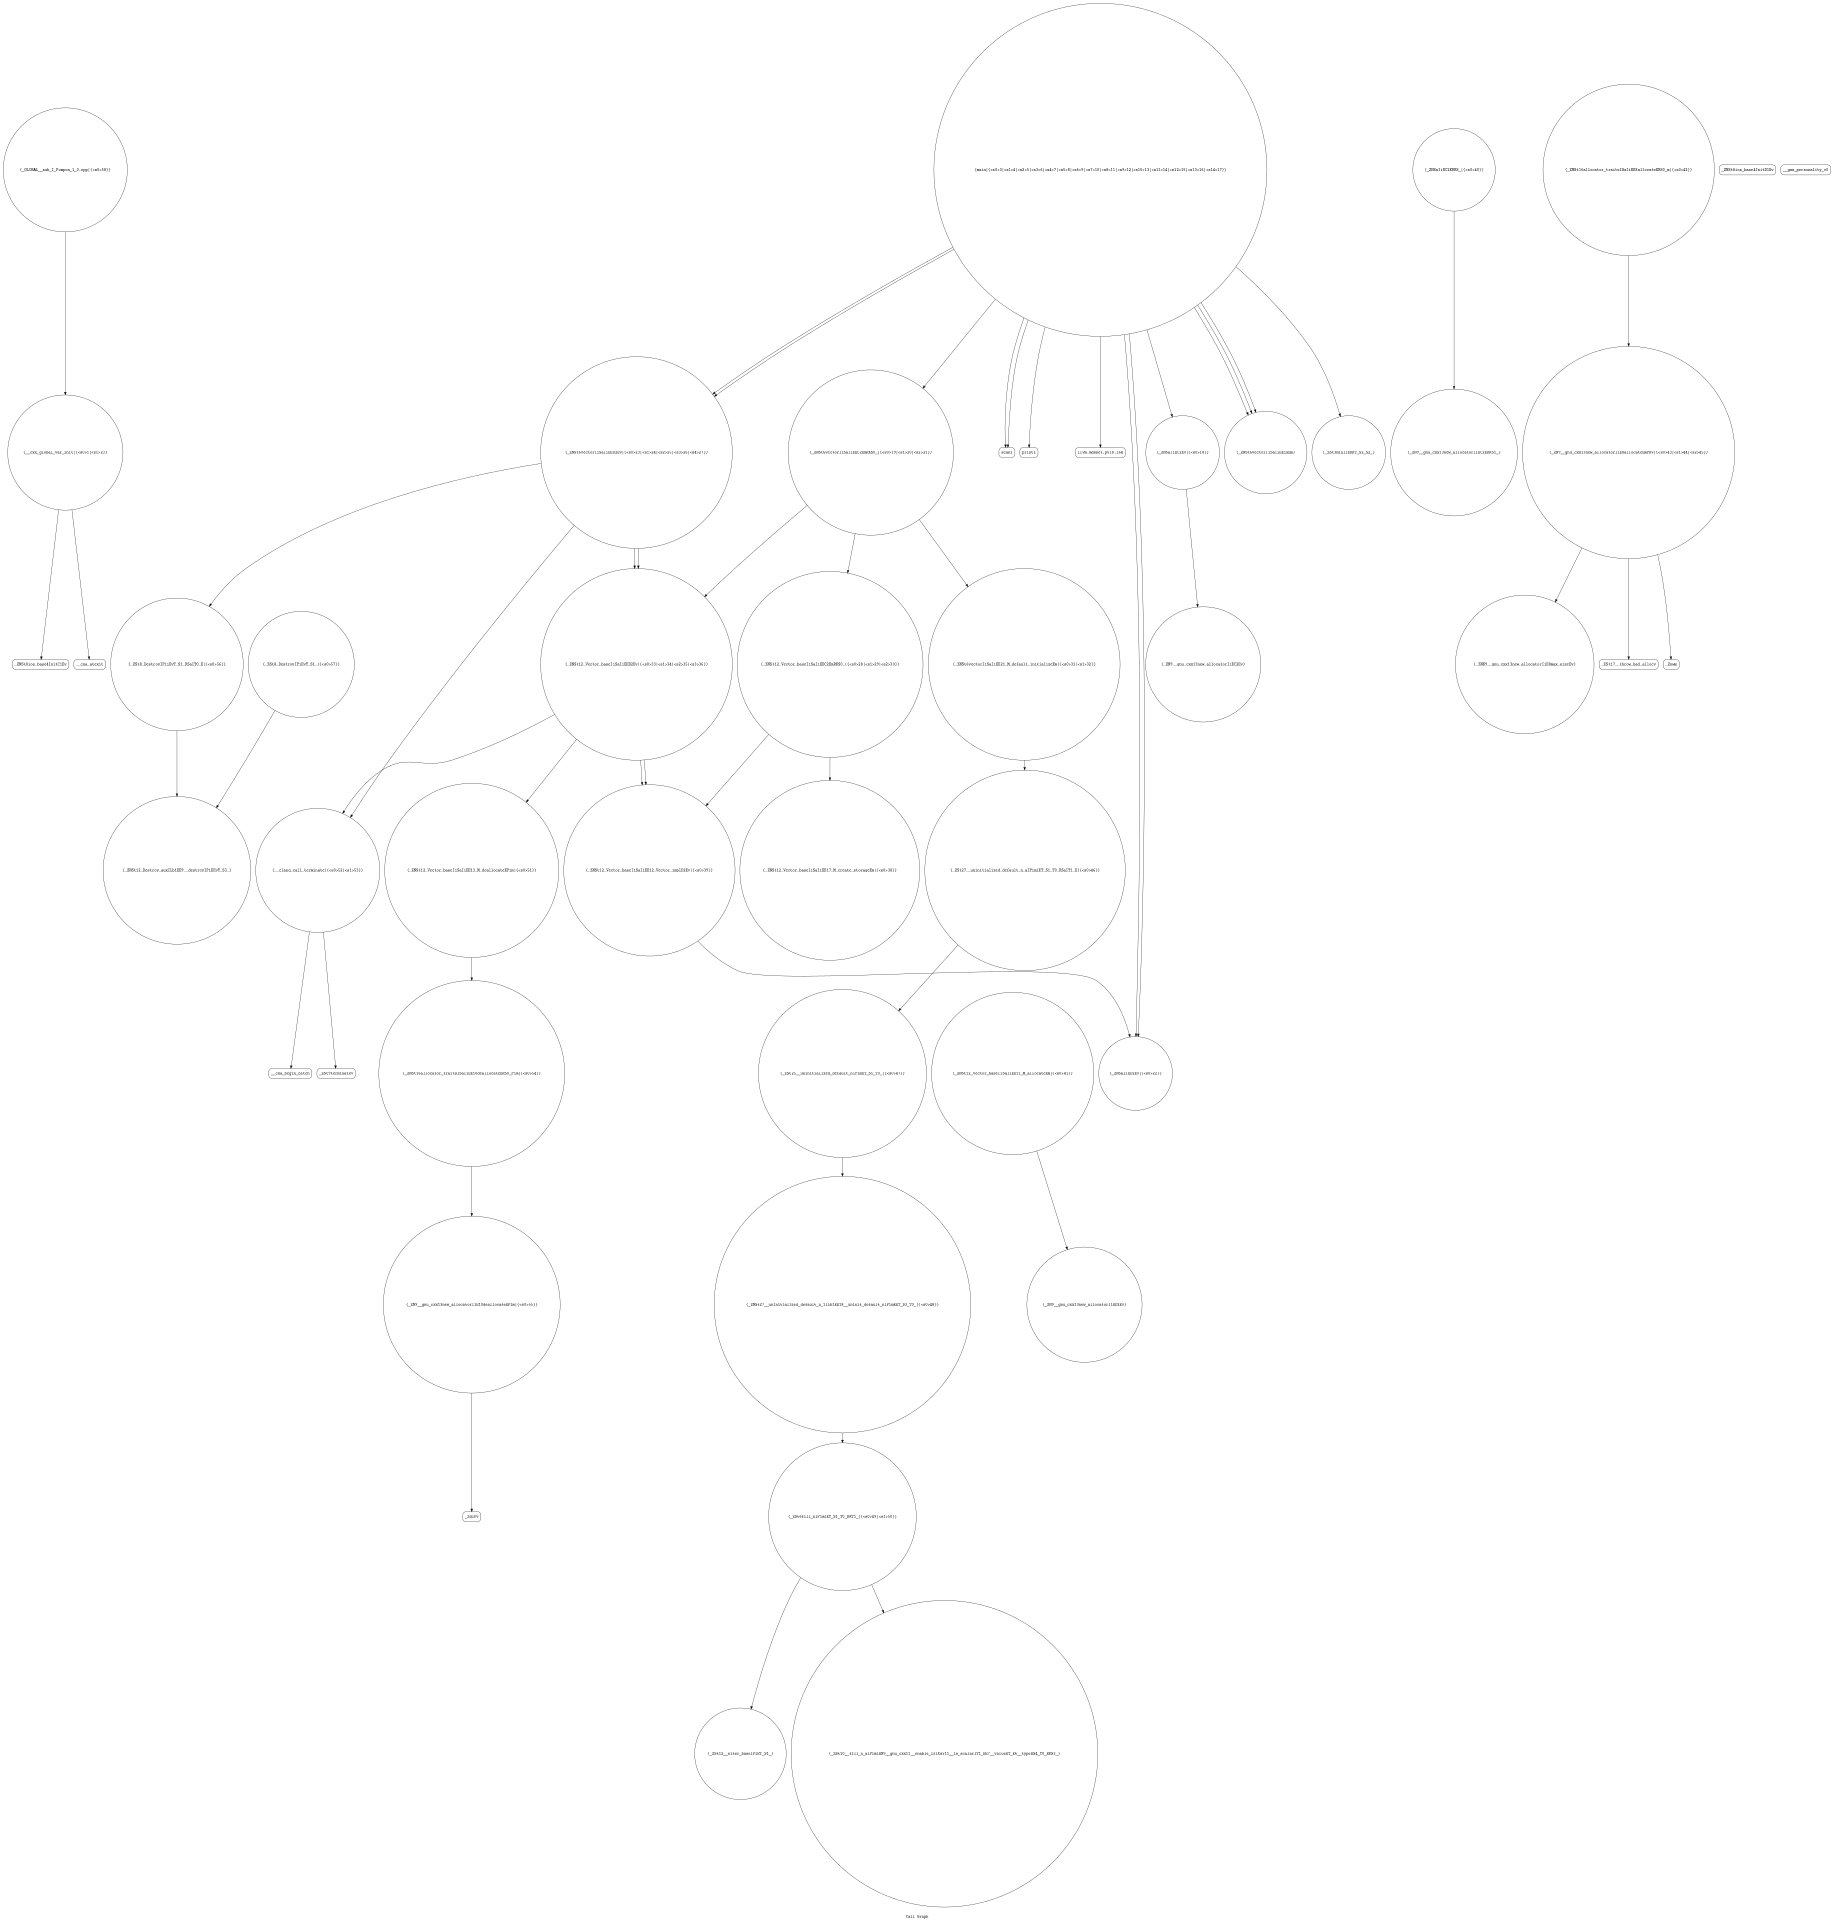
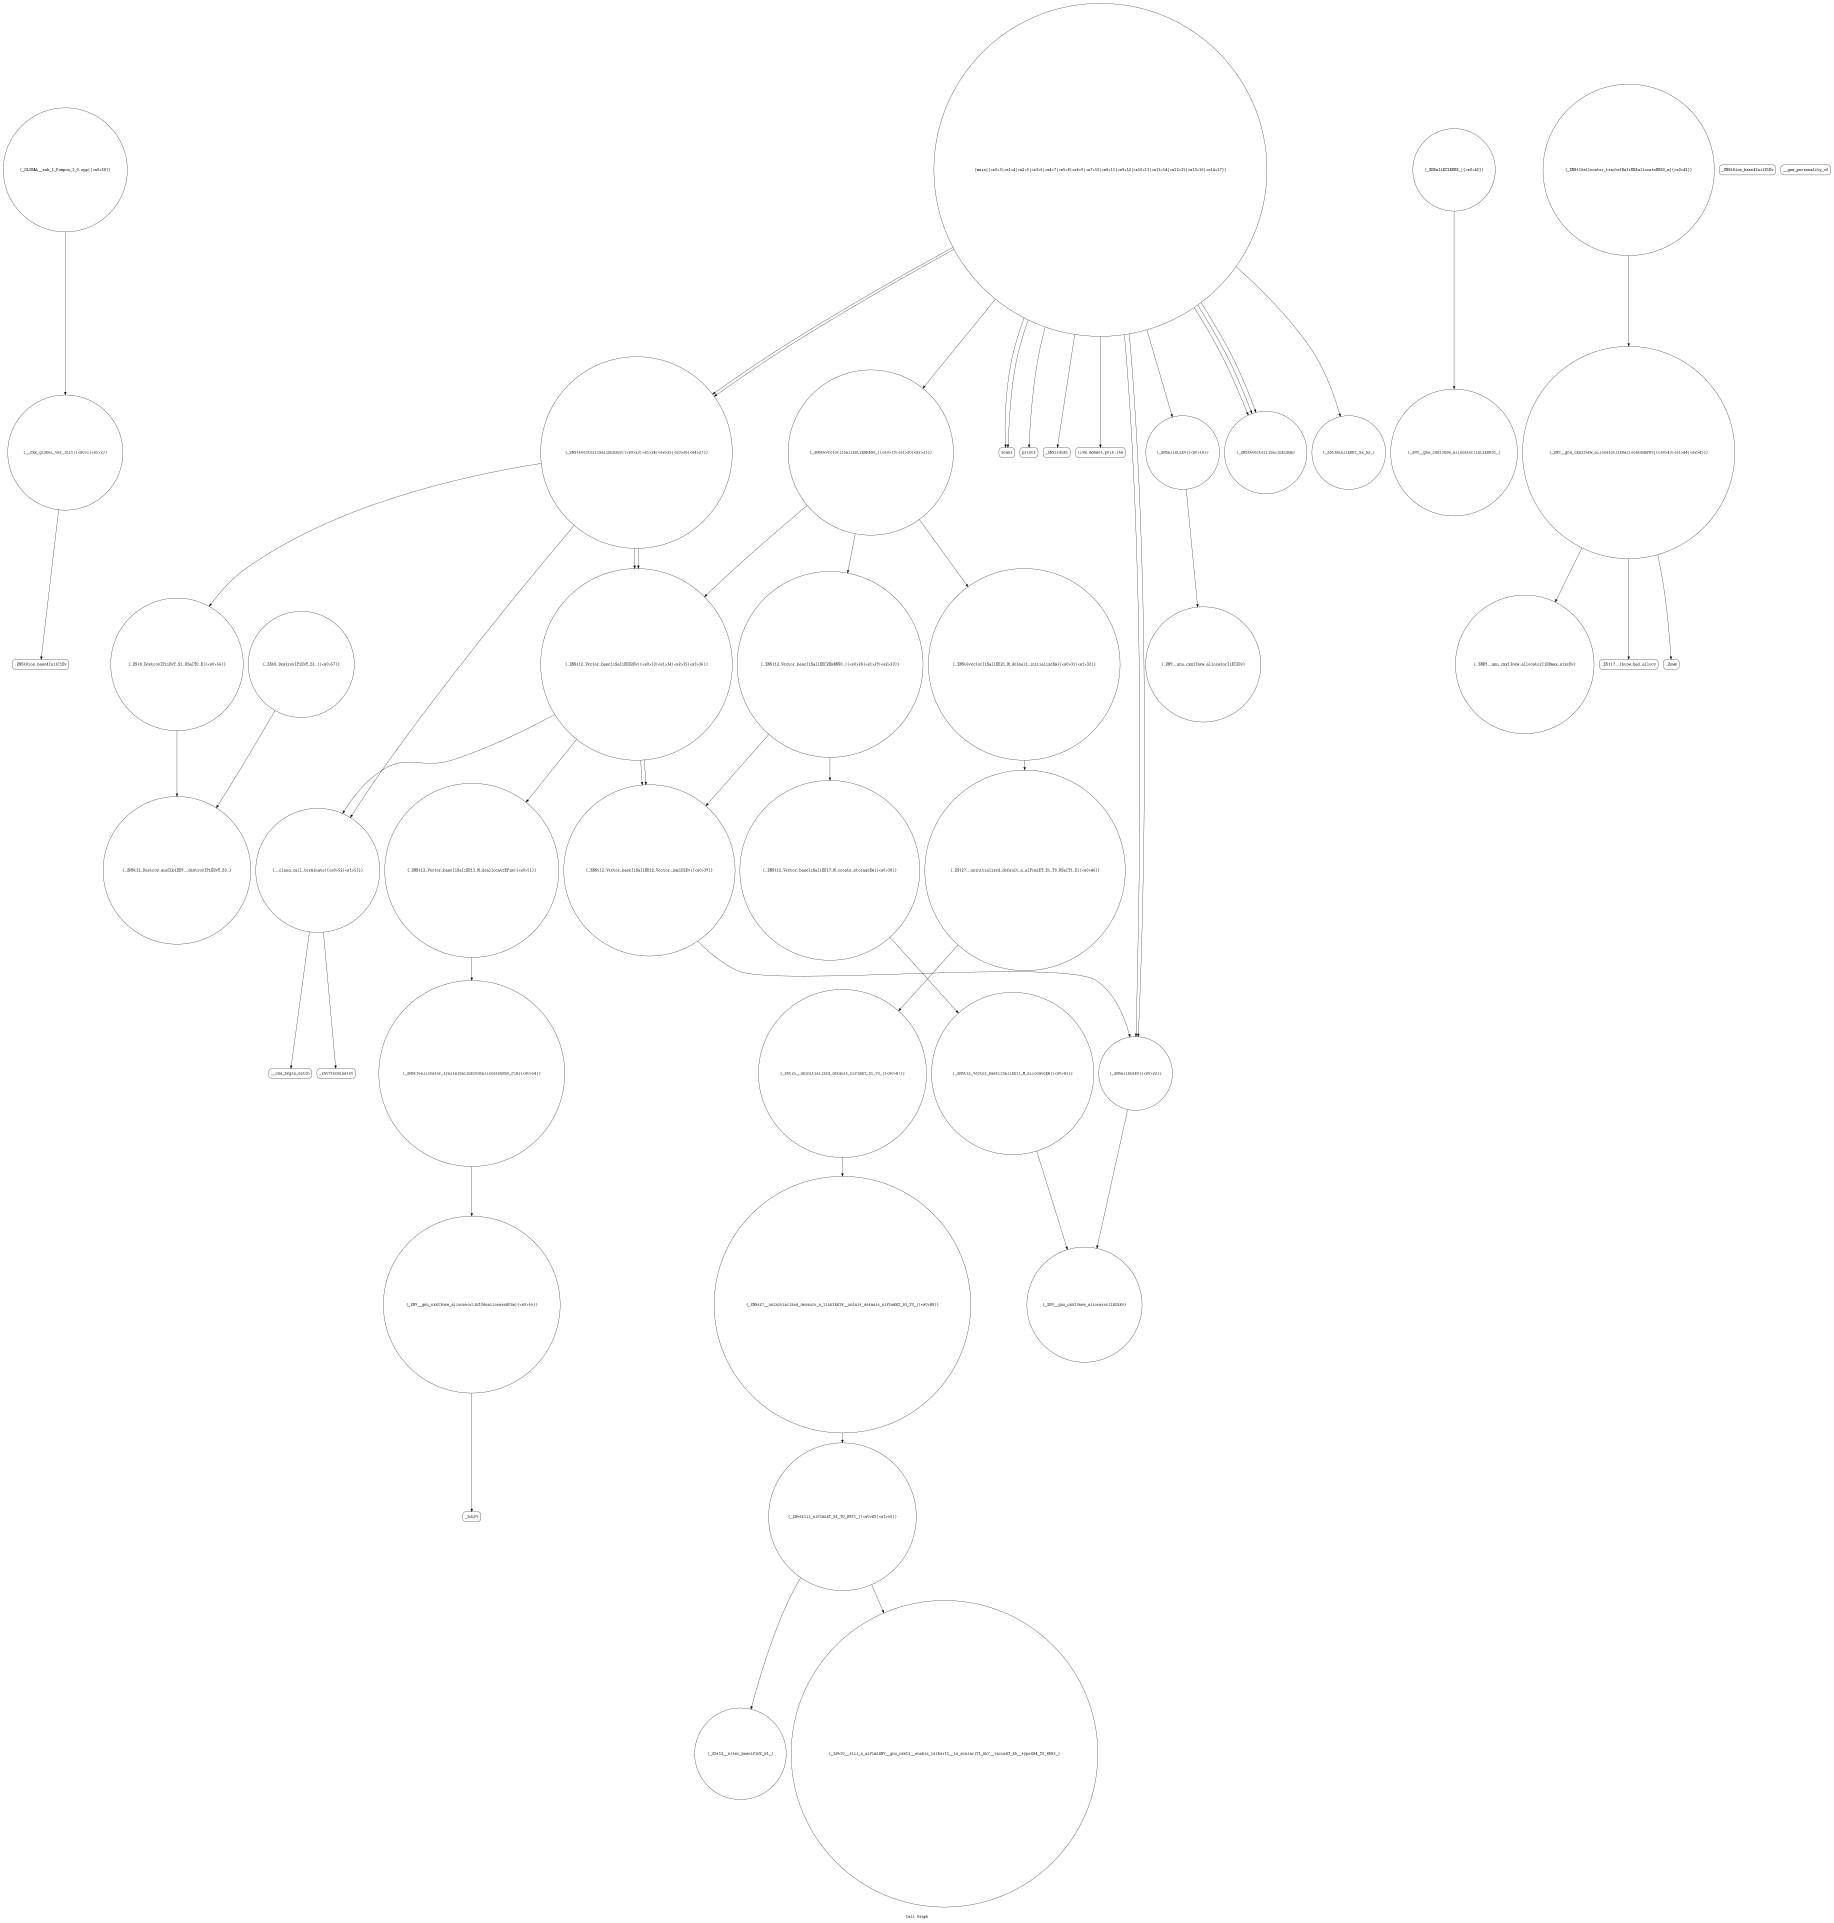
node "_ZNSirsERi": added
node "__cxa_atexit": removed
edge "{_ZNSt12_Vector_baseIiSaIiEE17_M_create_storageEm|{<s0>38}}" -> "{_ZNSt12_Vector_baseIiSaIiEE11_M_allocateEm|{<s0>41}}": added
edge "{_ZNSaIiED2Ev|{<s0>22}}" -> "{_ZN9__gnu_cxx13new_allocatorIiED2Ev}": added
